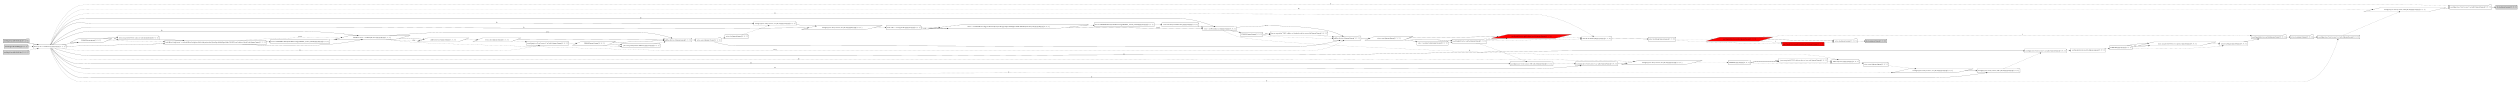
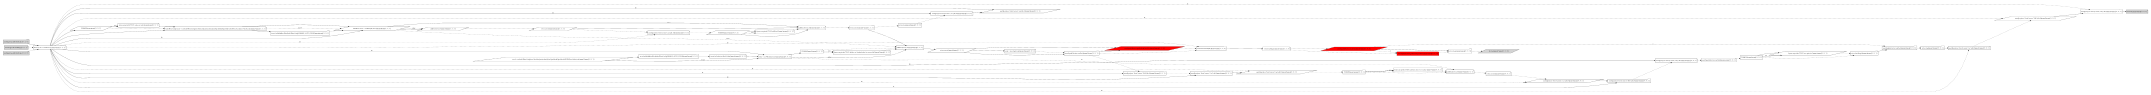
node "Codec codec = iwconf.getCodec()@@@21@@@['0', '0', '1']": removed
node "dir.close()@@@17@@@['1', '1', '0']": shape note -> parallelogram
